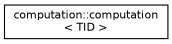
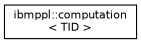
node "computation::computation < TID >": label "computation::computation < TID >" -> "ibmppl::computation < TID >"
